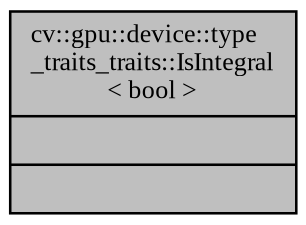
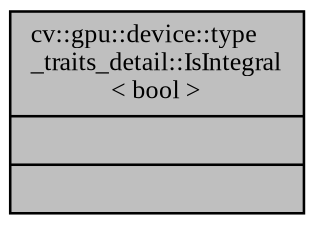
node "cv::gpu::device::type": text "_traits_traits::IsIntegral" -> "_traits_detail::IsIntegral"
